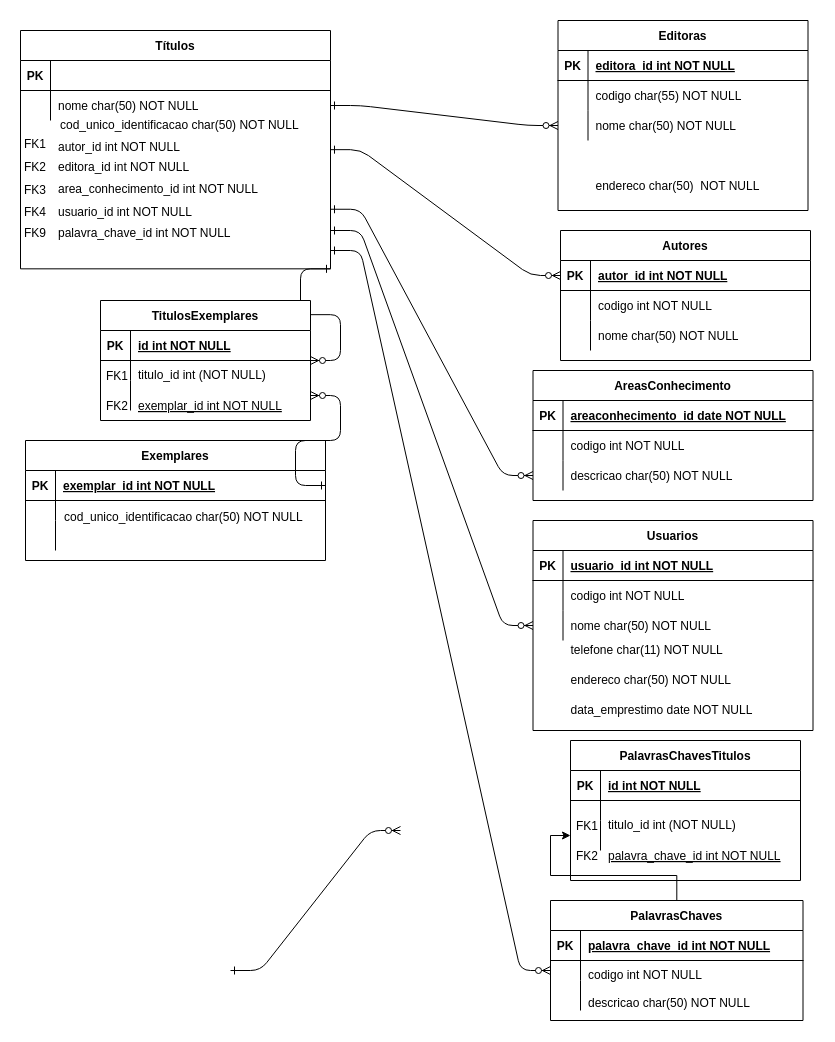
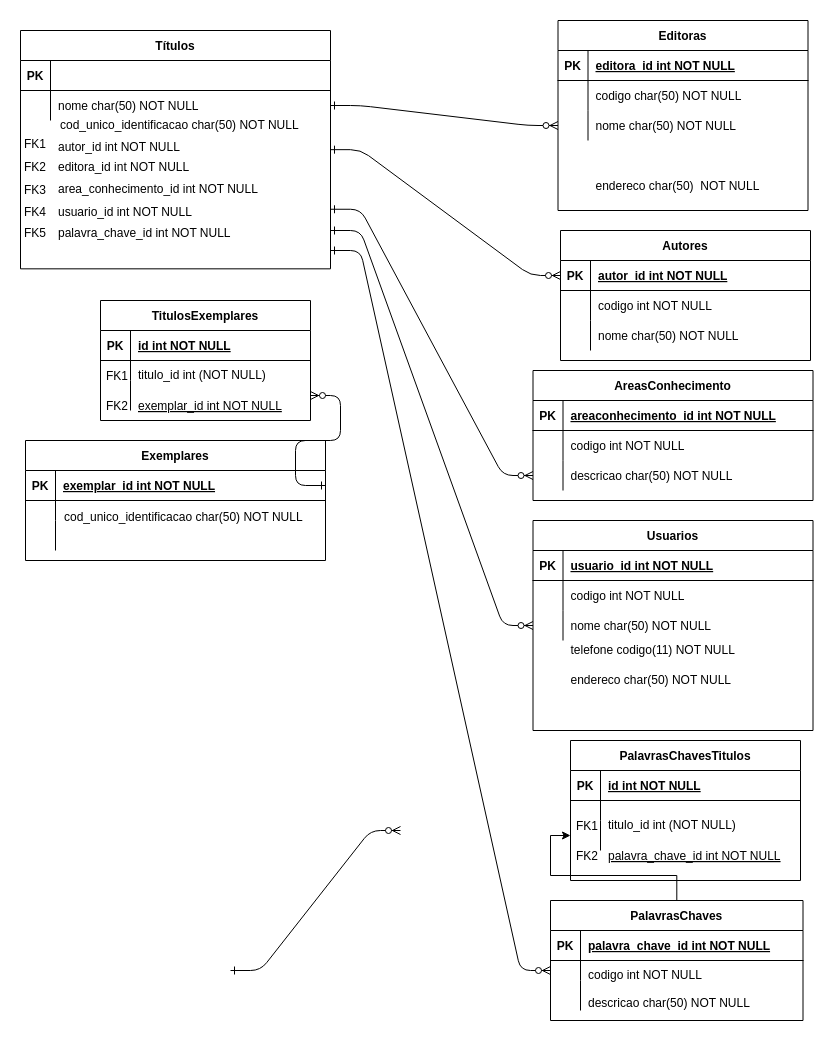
node "codigo char(55) NOT NULL": label "codigo char(55) NOT NULL" -> "codigo char(50) NOT NULL"
node "FK9": label "FK9" -> "FK5"
edge "Títulos" -- "TitulosExemplares": removed
node "areaconhecimento_id date NOT NULL": label "areaconhecimento_id date NOT NULL" -> "areaconhecimento_id int NOT NULL"
node "telefone char(11) NOT NULL": label "telefone char(11) NOT NULL" -> "telefone codigo(11) NOT NULL"
node "data_emprestimo date NOT NULL": removed
